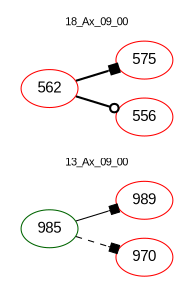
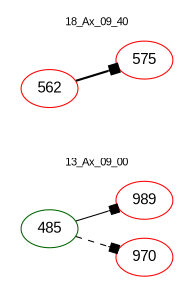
cluster "18_Ax_09_00": label "18_Ax_09_00" -> "18_Ax_09_40"
node "556": removed
node "985": label "985" -> "485"
